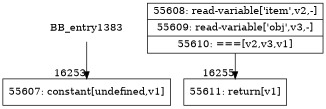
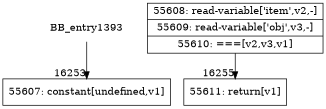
node "BB_entry1383": label "BB_entry1383" -> "BB_entry1393"
